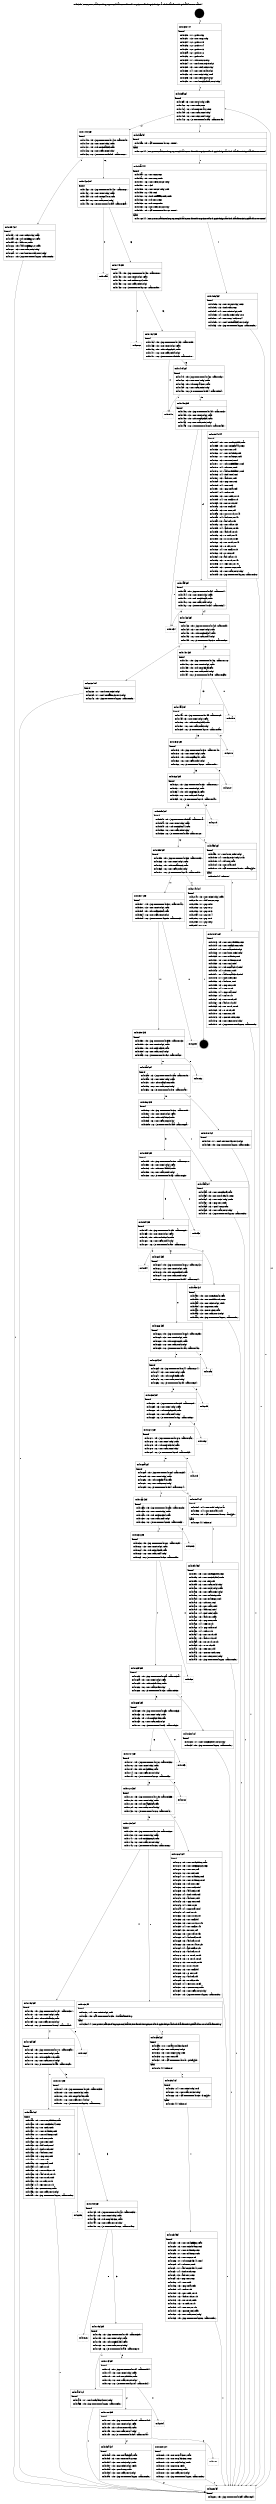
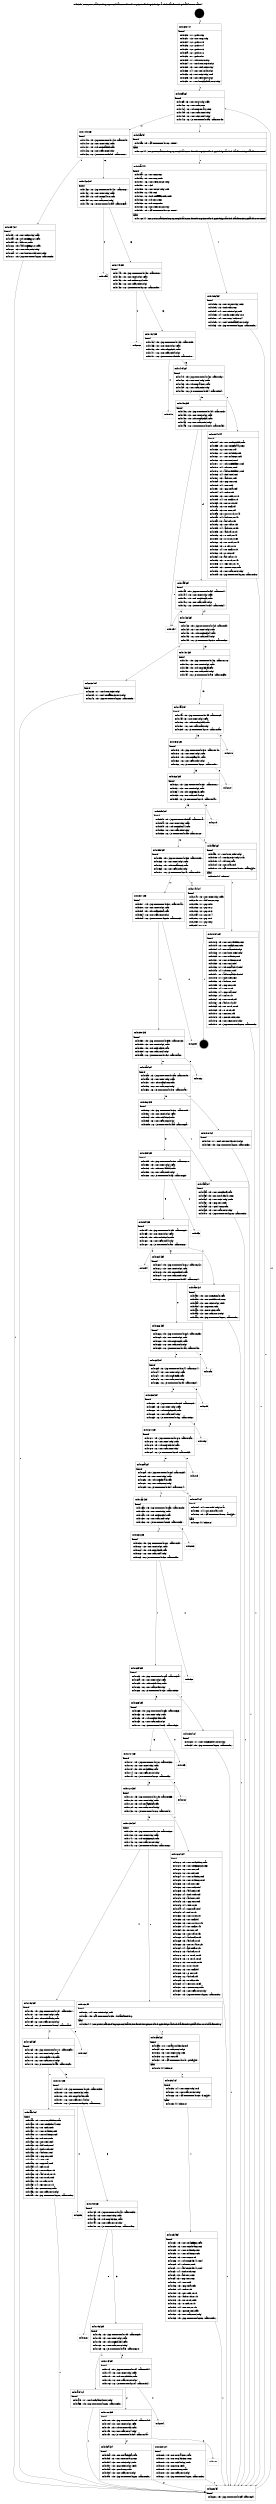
edge "0x40147d [25]" -> "0x401948": now "0x40147d [25]" -> "0x401954 [144]"
node "0x401a75": removed
node "0x4019f1 [93]": removed
